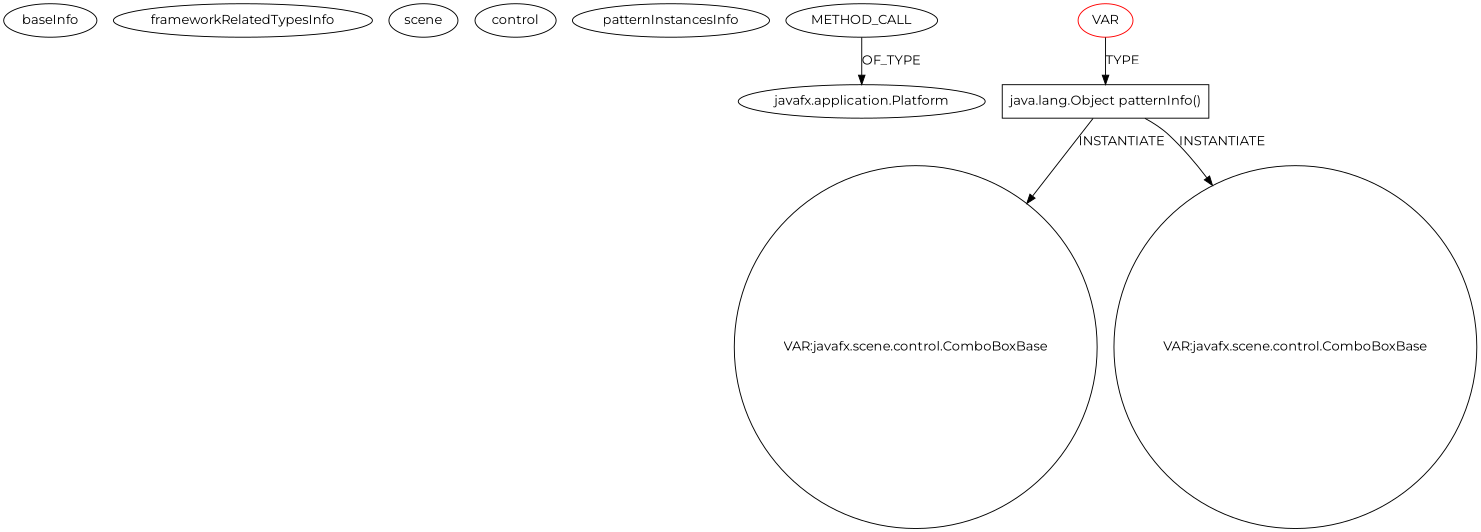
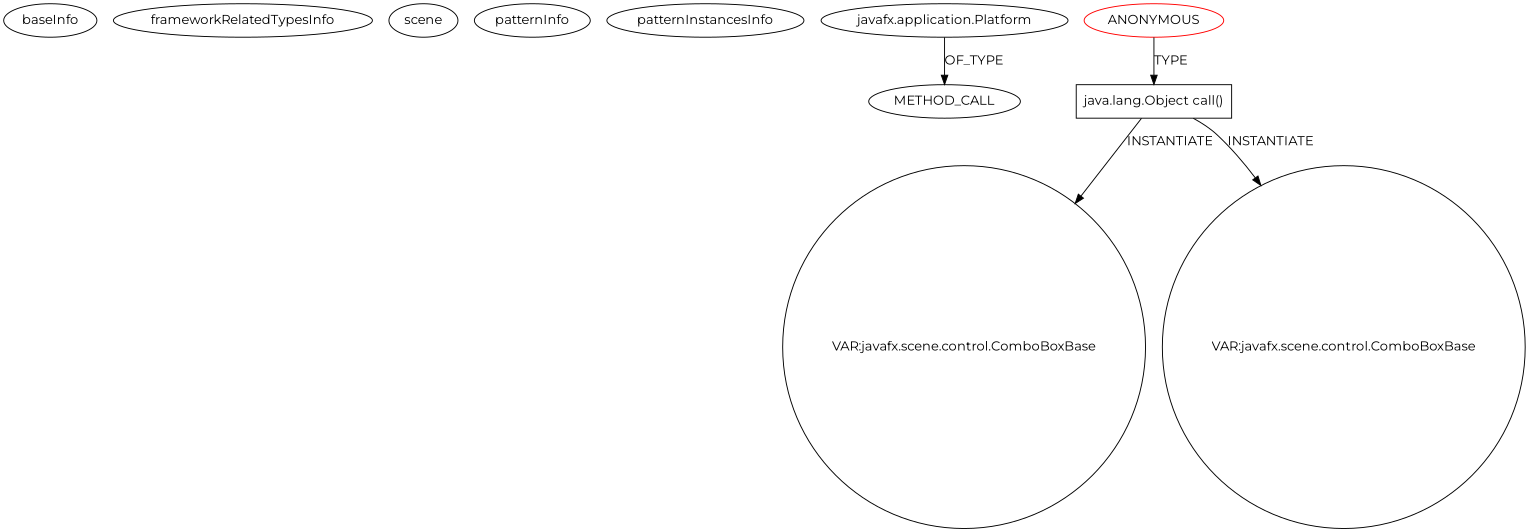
node "control": label "control" -> "patternInfo"
node "VAR": label "VAR" -> "ANONYMOUS"
edge "METHOD_CALL" -> "javafx.application.Platform": reversed
node "java.lang.Object patternInfo()": label "java.lang.Object patternInfo()" -> "java.lang.Object call()"
